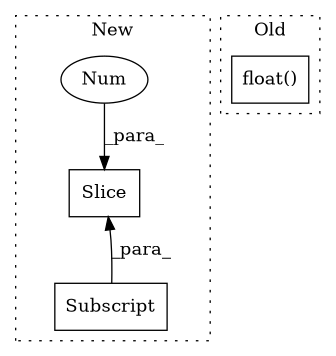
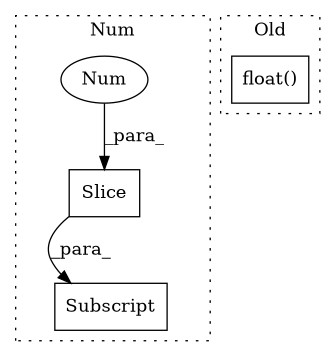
cluster "New": label "New" -> "Num"
edge "Subscript" -> "Slice": reversed
